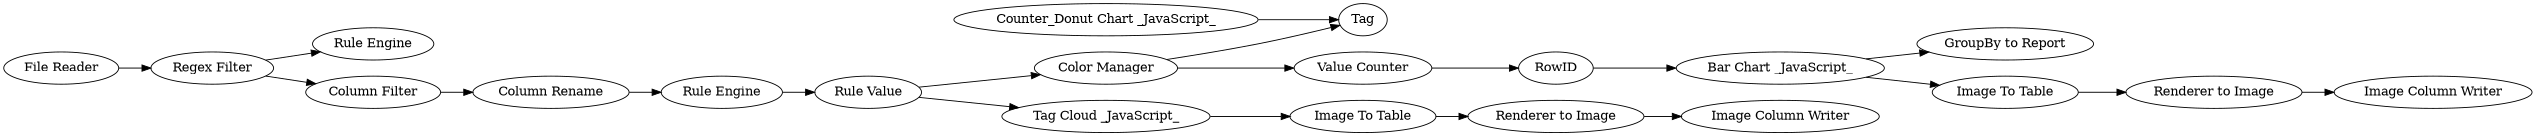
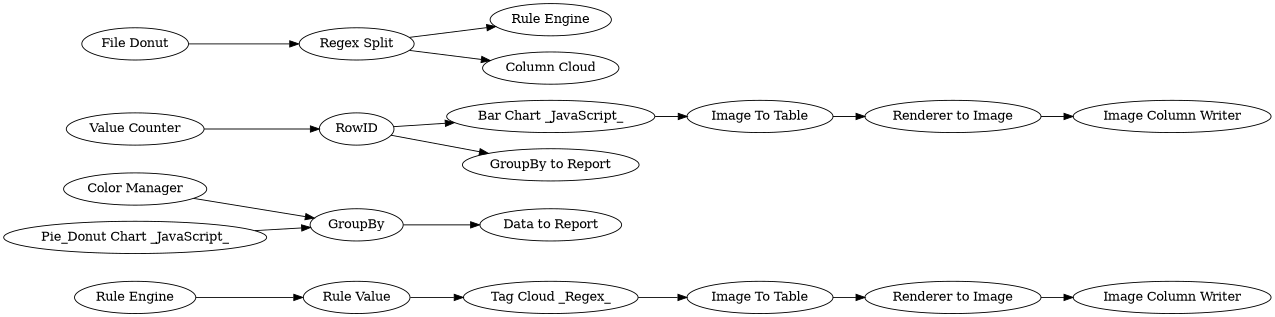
node "Counter_Donut Chart _JavaScript_": label "Counter_Donut Chart _JavaScript_" -> "Pie_Donut Chart _JavaScript_"
node "Tag": label "Tag" -> "GroupBy"
edge "Bar Chart _JavaScript_" -> "GroupBy to Report": now "RowID" -> "GroupBy to Report"
node "File Reader": label "File Reader" -> "File Donut"
node "Regex Filter": label "Regex Filter" -> "Regex Split"
edge "Color Manager" -> "Value Counter": removed
edge "Rule Value" -> "Color Manager": removed
node "Column Filter": label "Column Filter" -> "Column Cloud"
node "Column Rename": removed
node "Tag Cloud _JavaScript_": label "Tag Cloud _JavaScript_" -> "Tag Cloud _Regex_"
node "Data to Report": added
